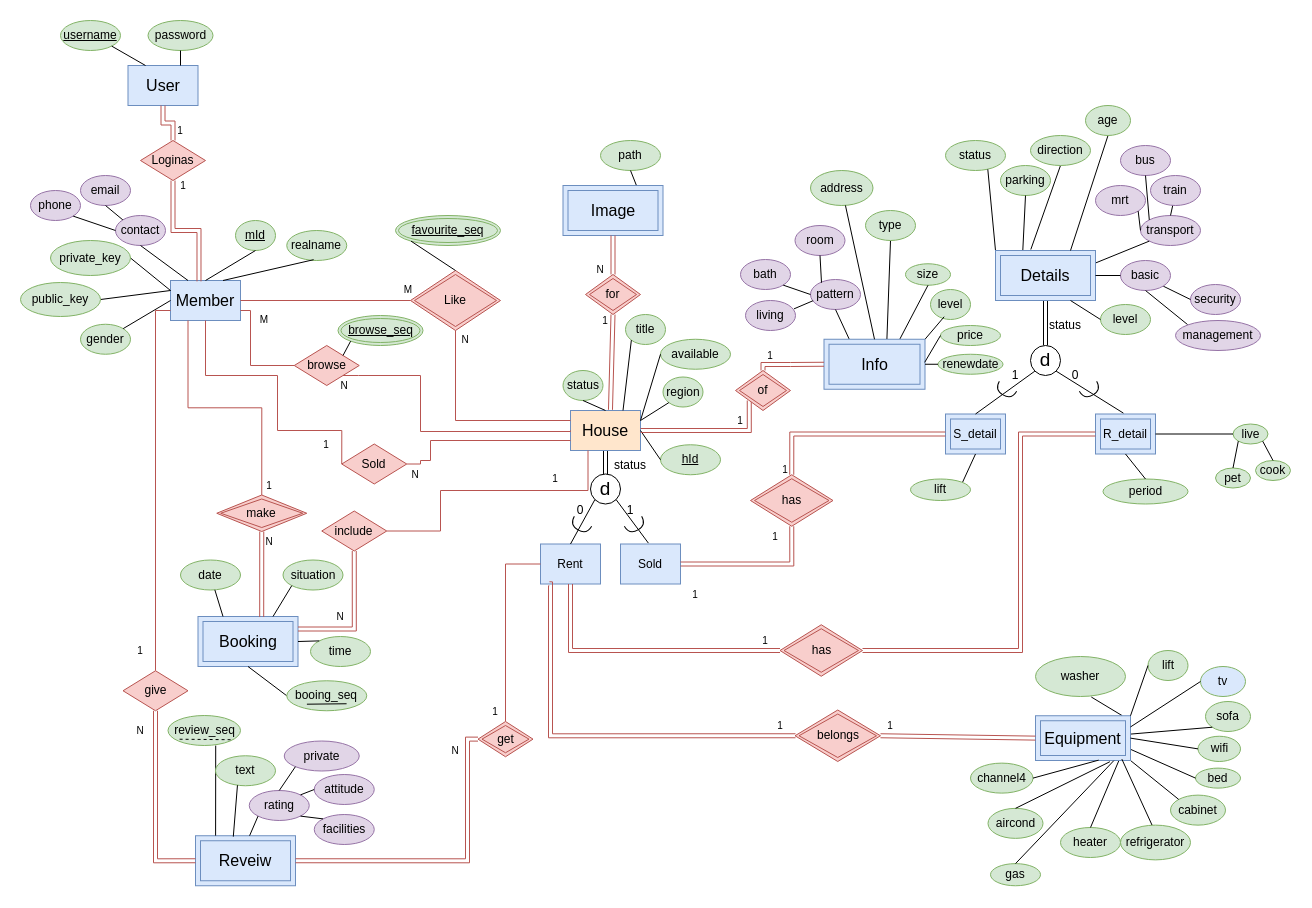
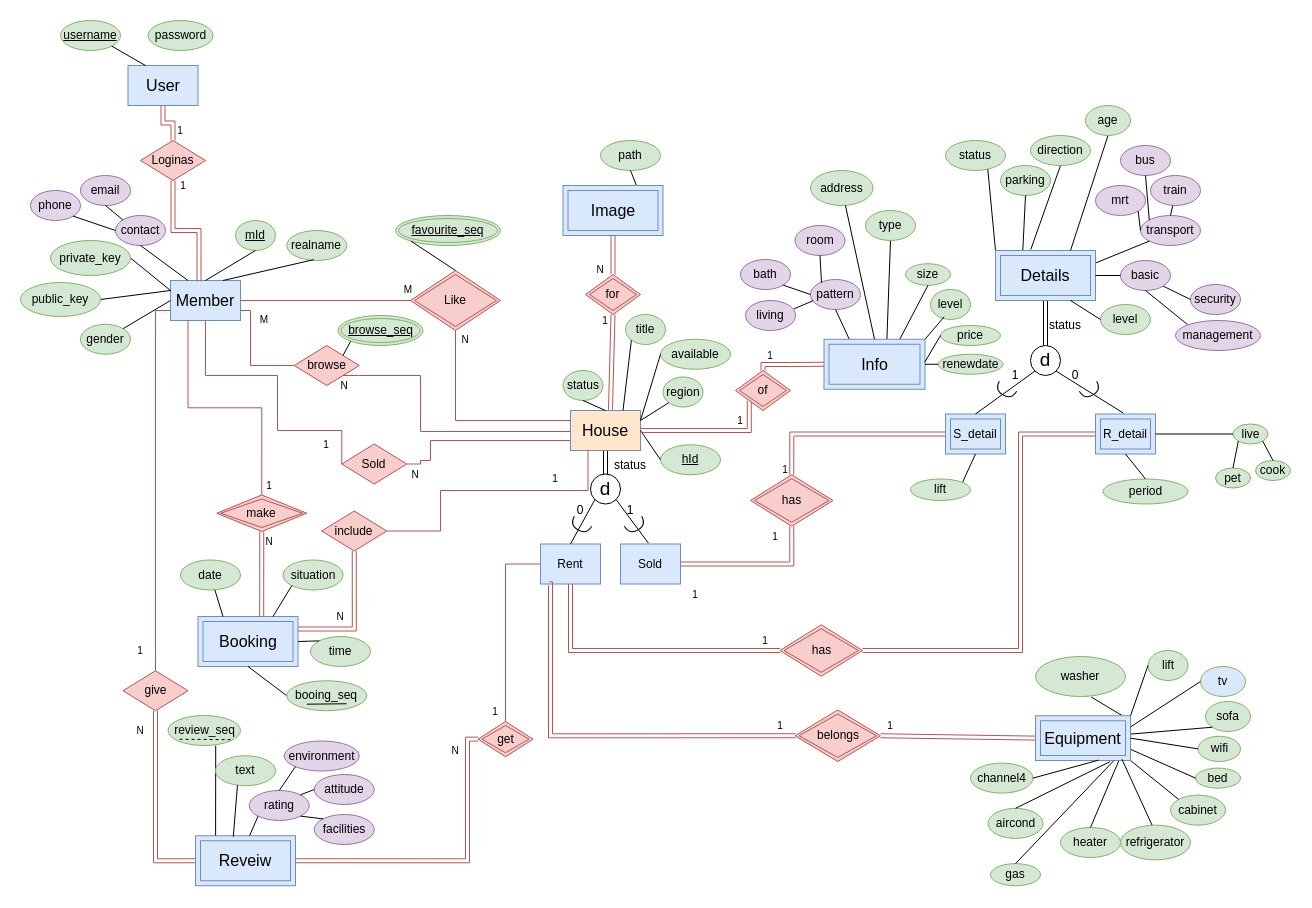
edge "password" -- "User": removed
node "private": label "private" -> "environment"
